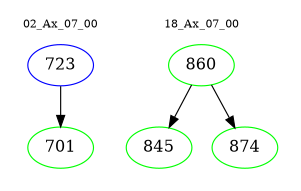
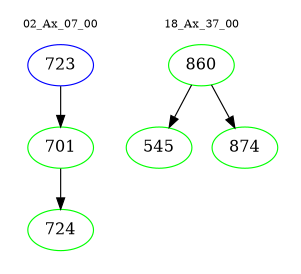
cluster "18_Ax_07_00": label "18_Ax_07_00" -> "18_Ax_37_00"
node "845": label "845" -> "545"
node "724": added
